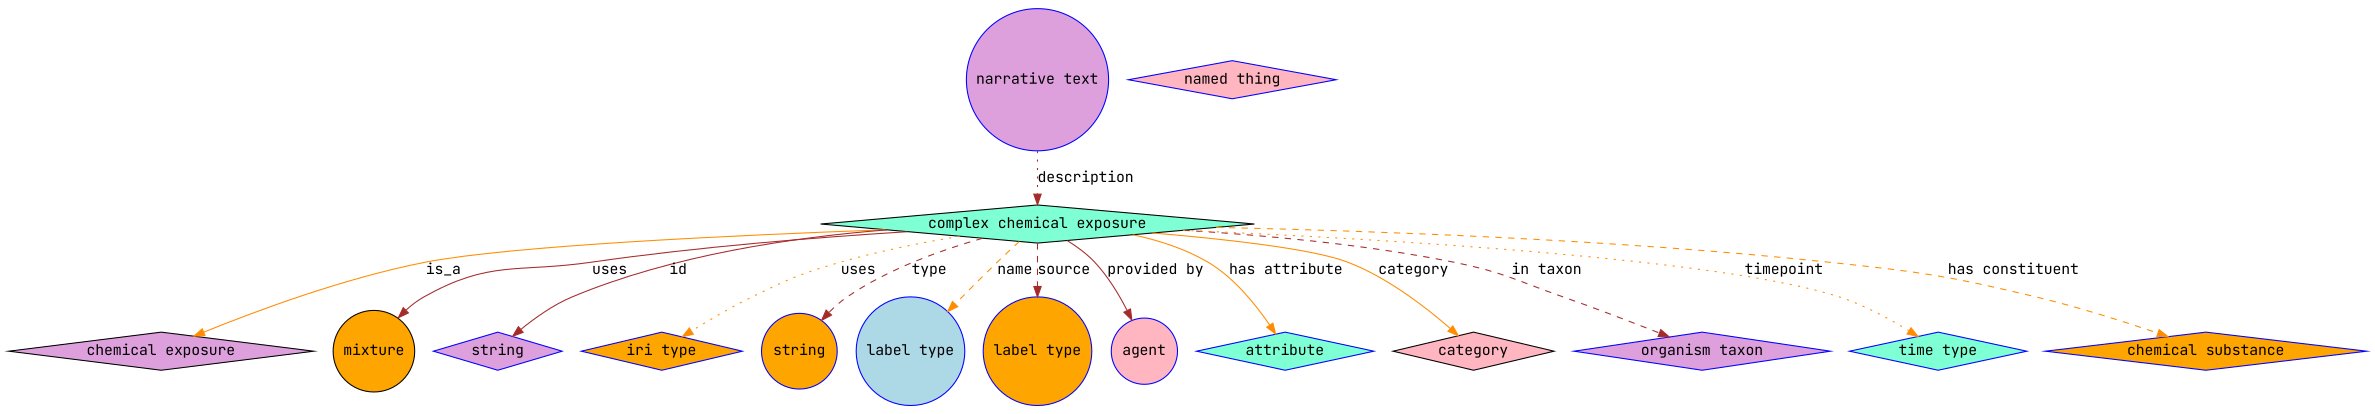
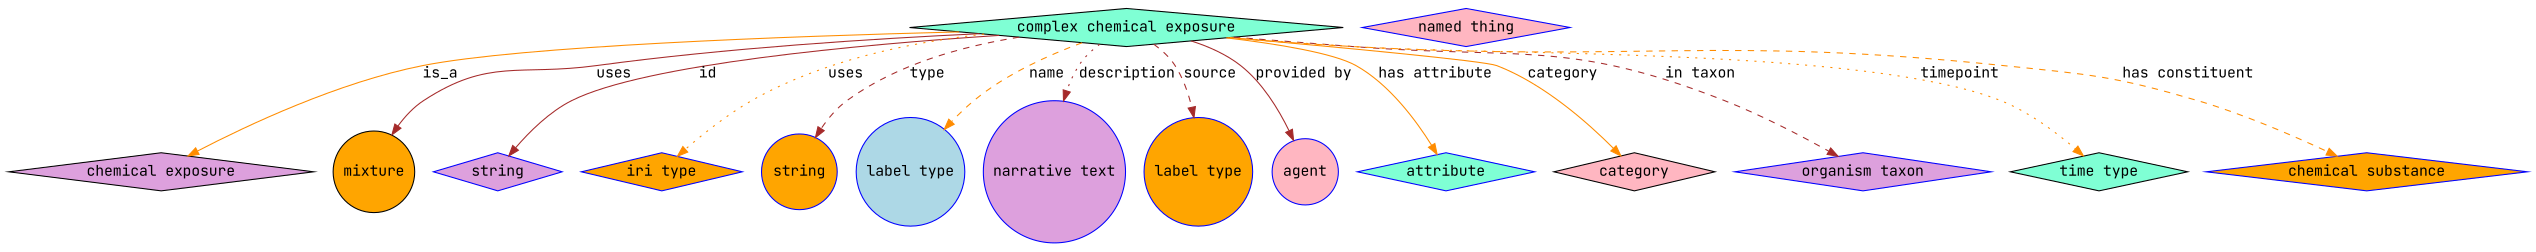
edge "narrative text" -> "complex chemical exposure": reversed
node "time type": color blue -> black
